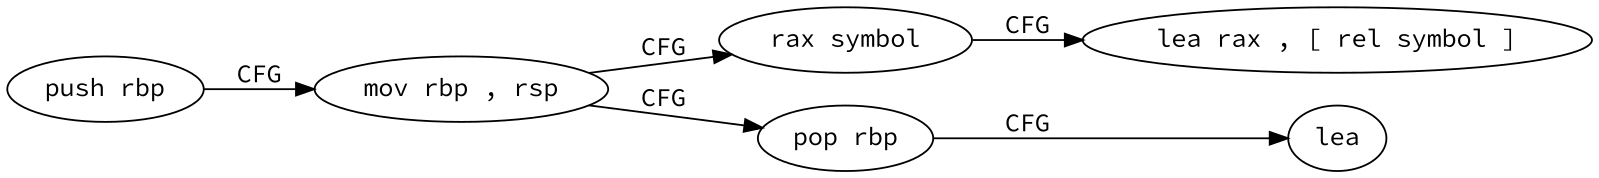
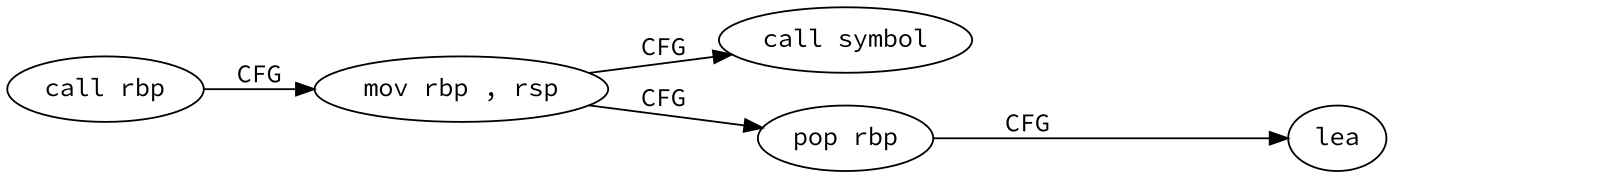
node "rax symbol": label "rax symbol" -> "call symbol"
node "lea rax , [ rel symbol ]": removed
node "push rbp": label "push rbp" -> "call rbp"
